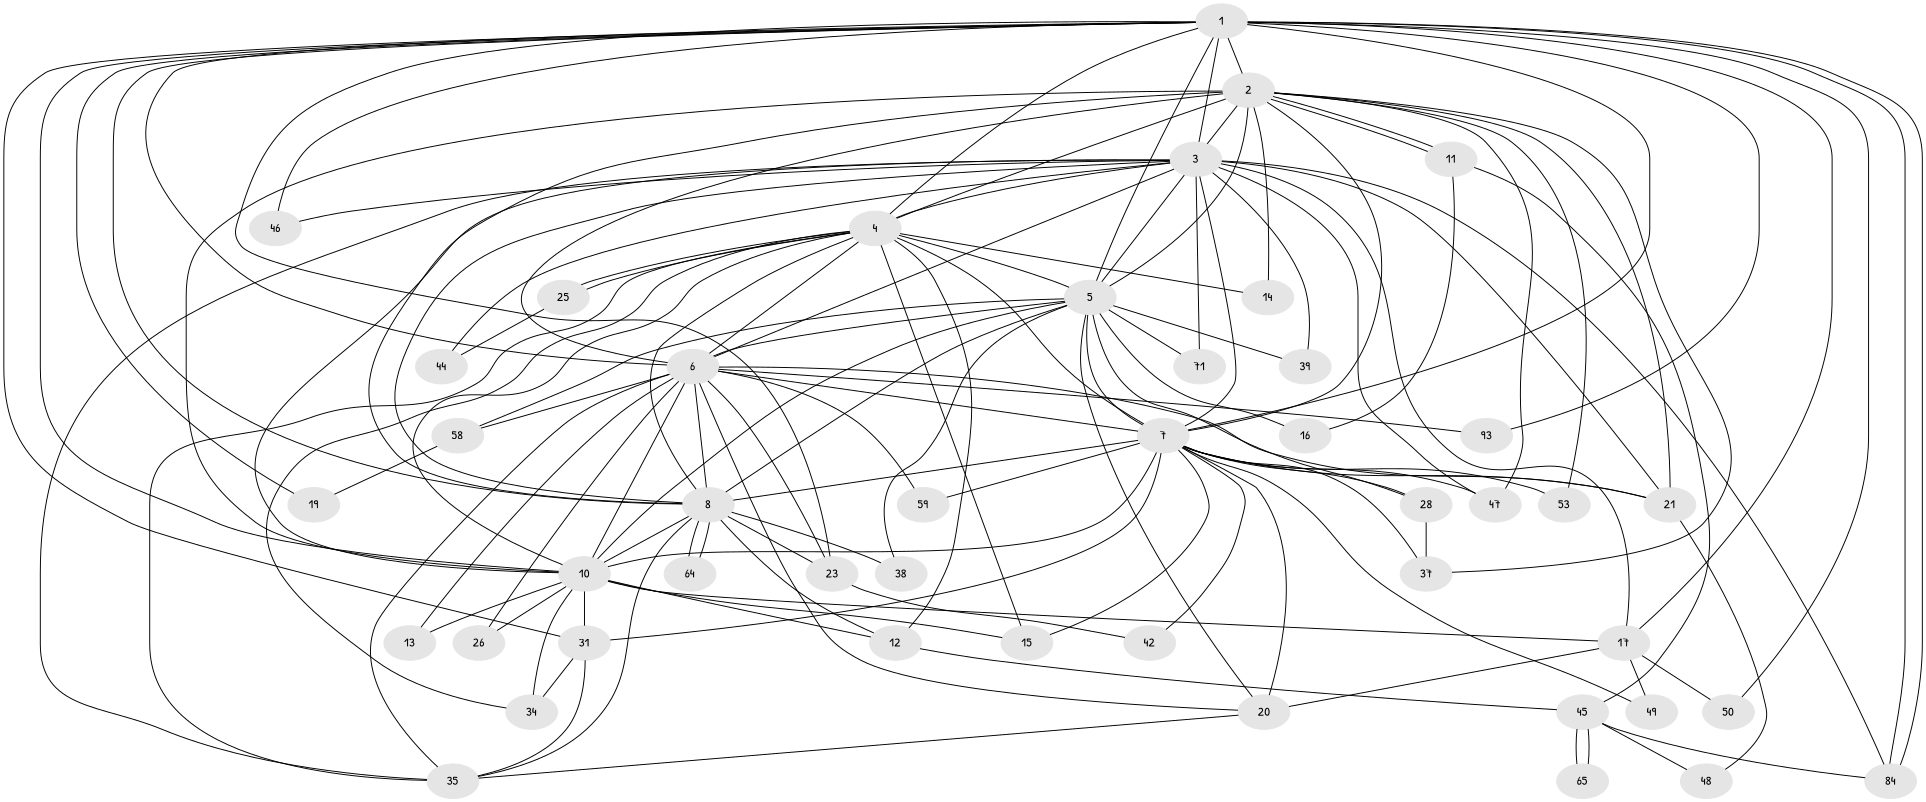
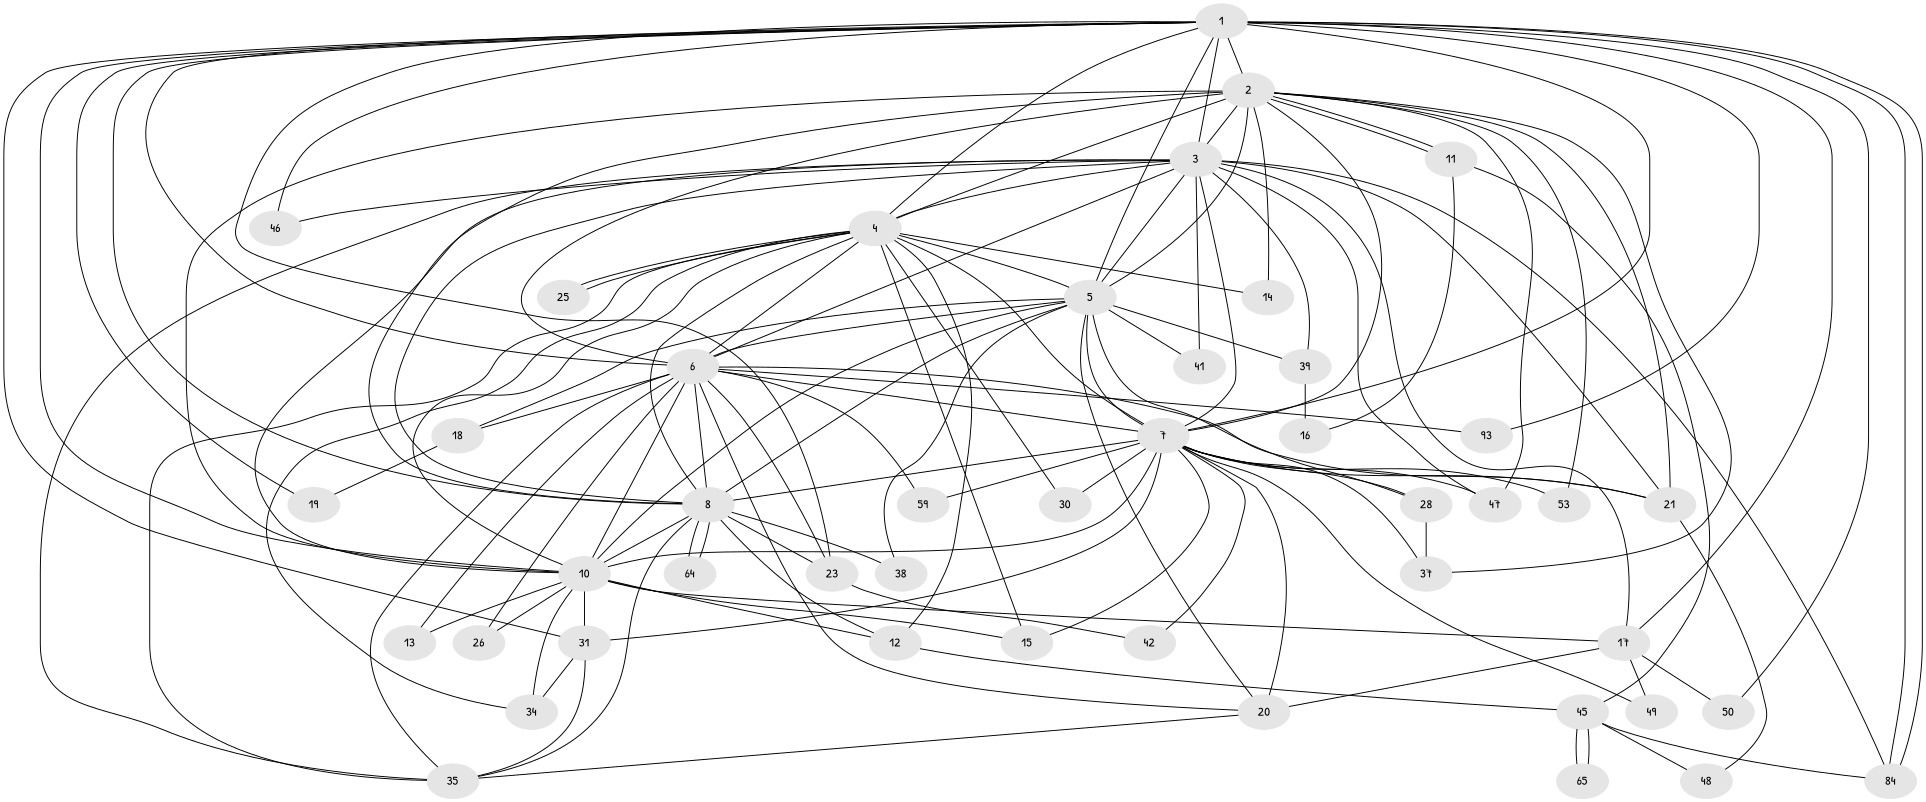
node "44": removed
node "71": label "71" -> "41"
edge "5" -- "16": now "39" -- "16"
node "58": label "58" -> "18"
node "30": added
